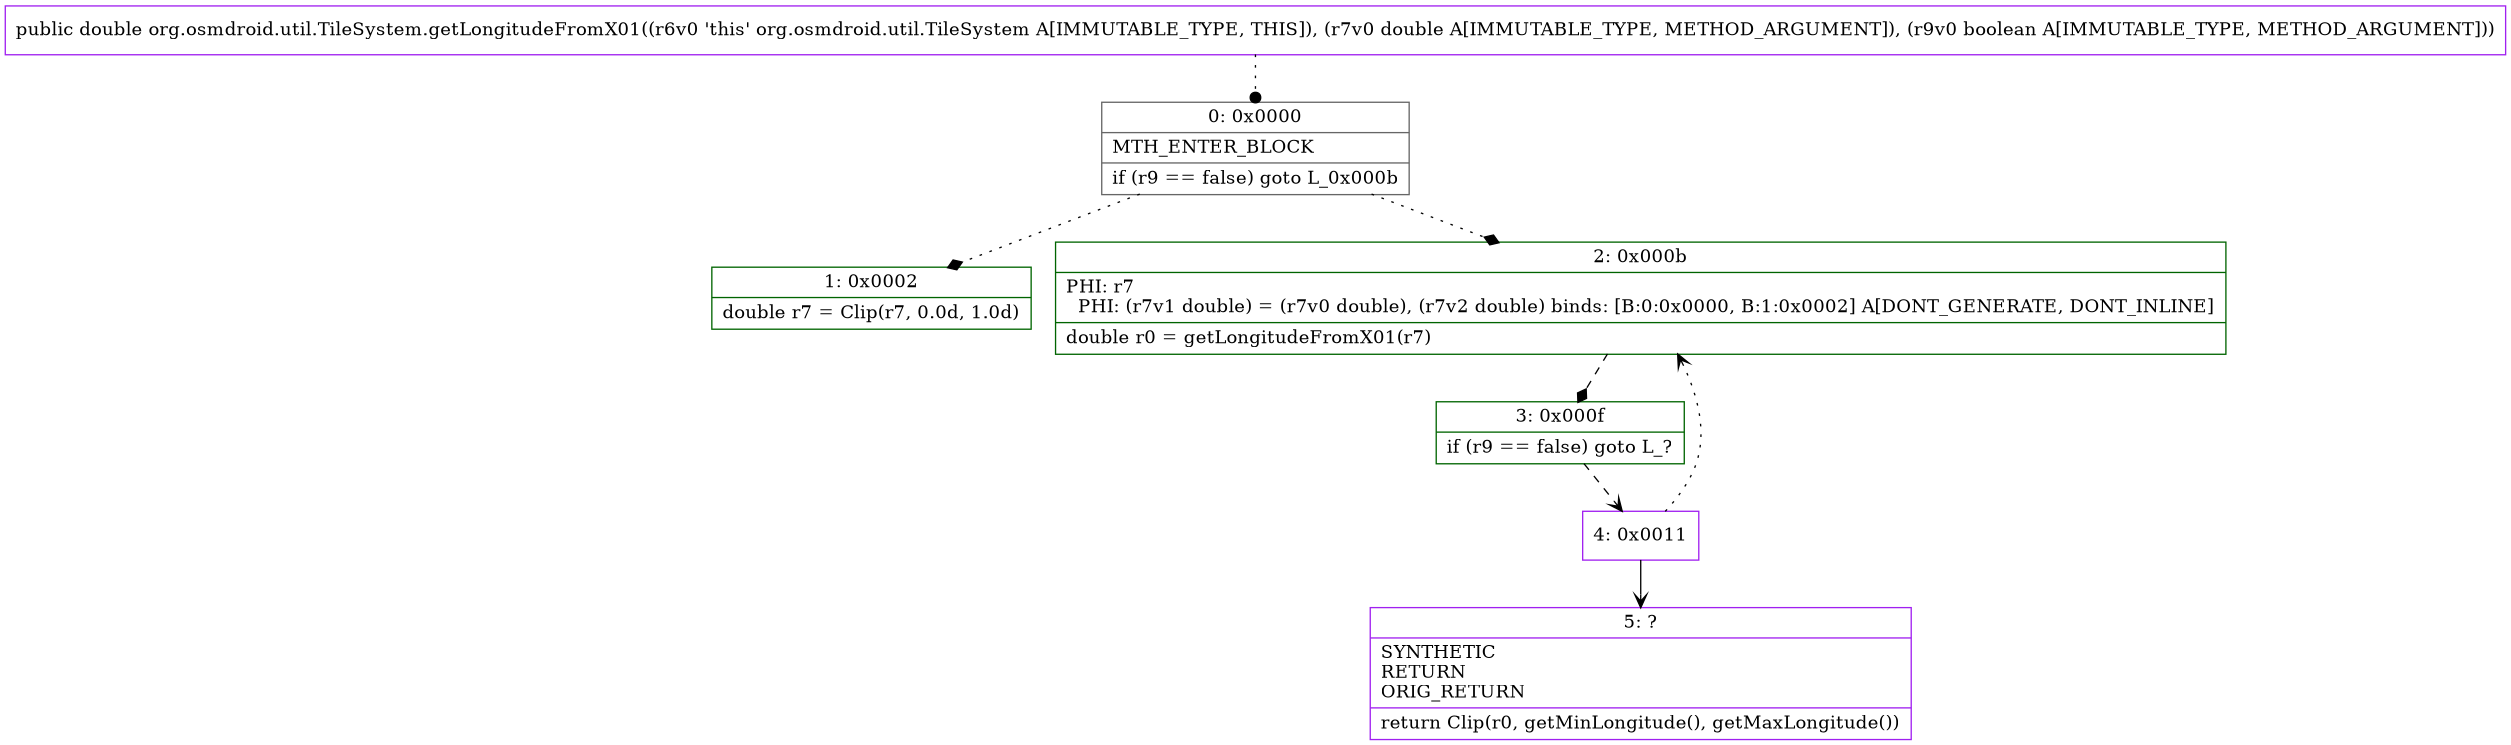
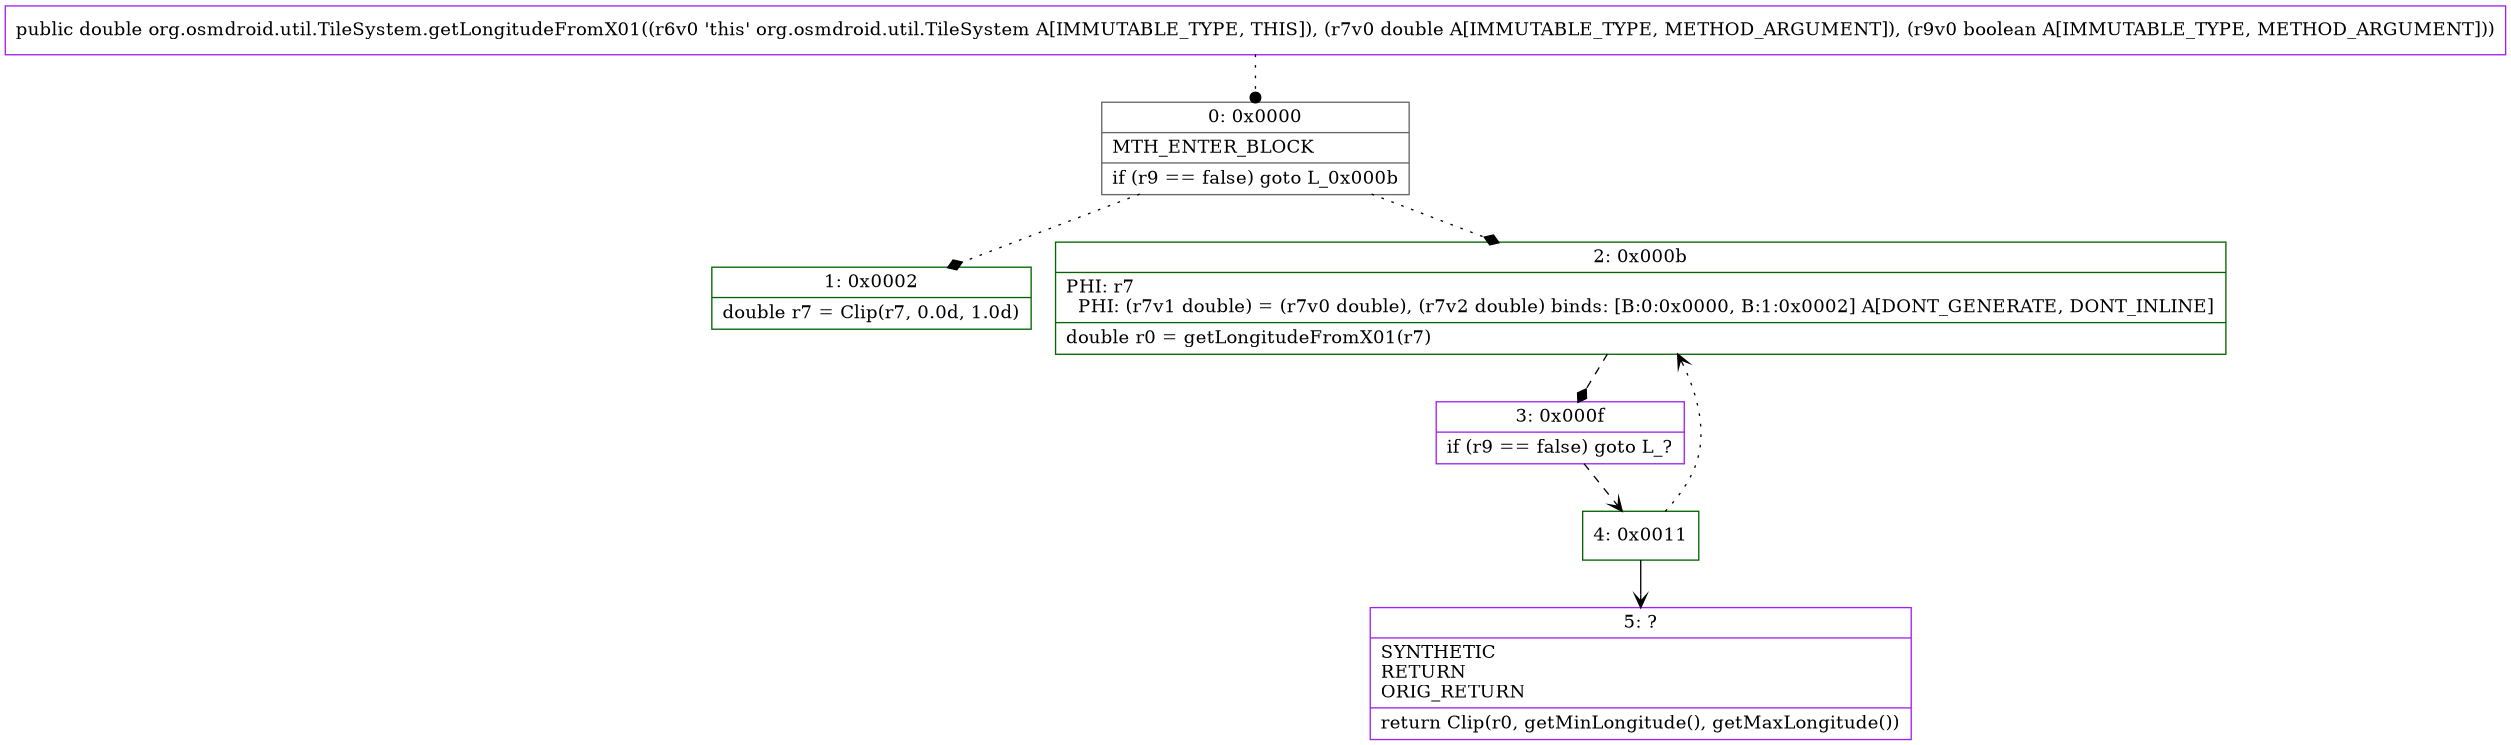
node "3: 0x000f": color darkgreen -> purple
node "4: 0x0011": color purple -> darkgreen
